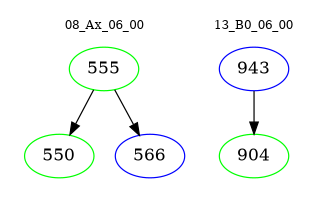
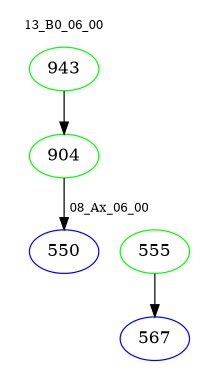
node "943": color blue -> green
edge "555" -> "550": now "904" -> "550"
node "550": color green -> blue
node "566": label "566" -> "567"
